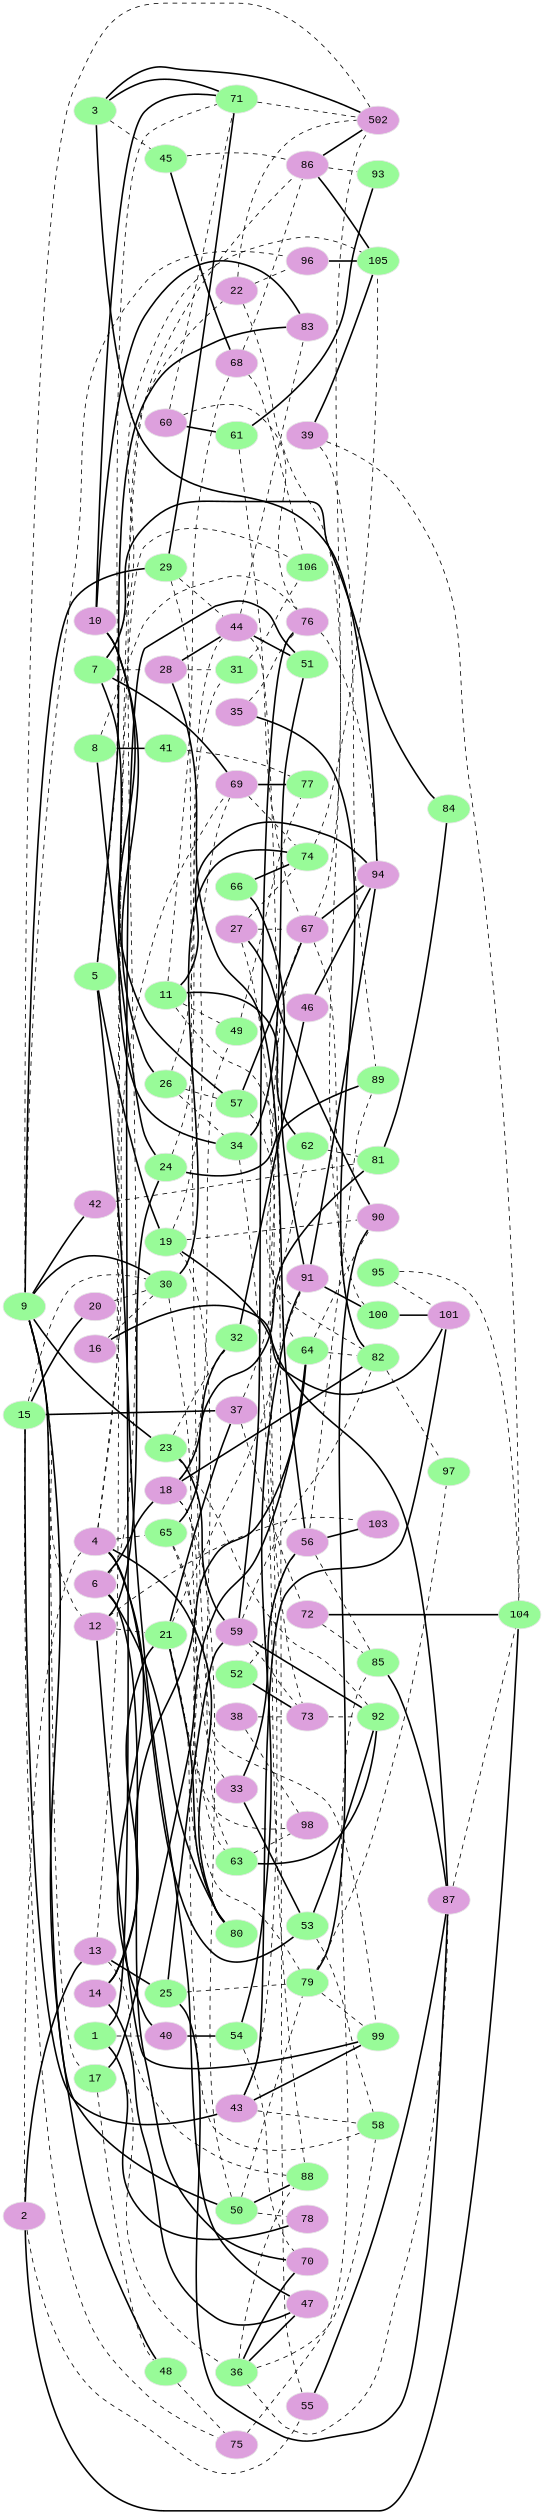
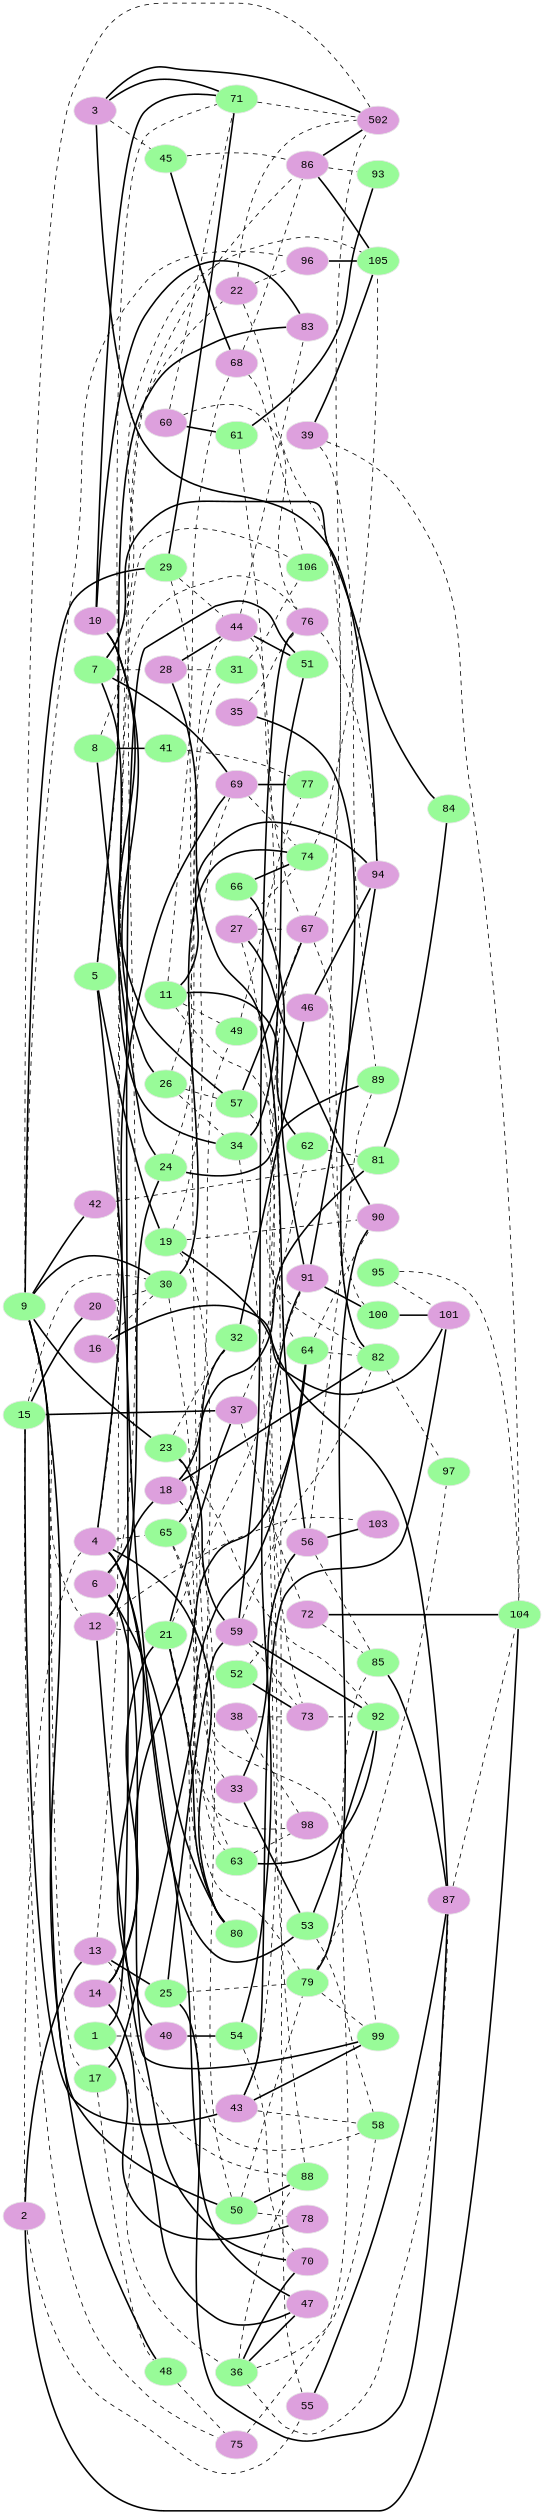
node "3": fillcolor palegreen -> plum
edge "94" -- "67": removed
edge "69" -- "4": style dashed -> bold
